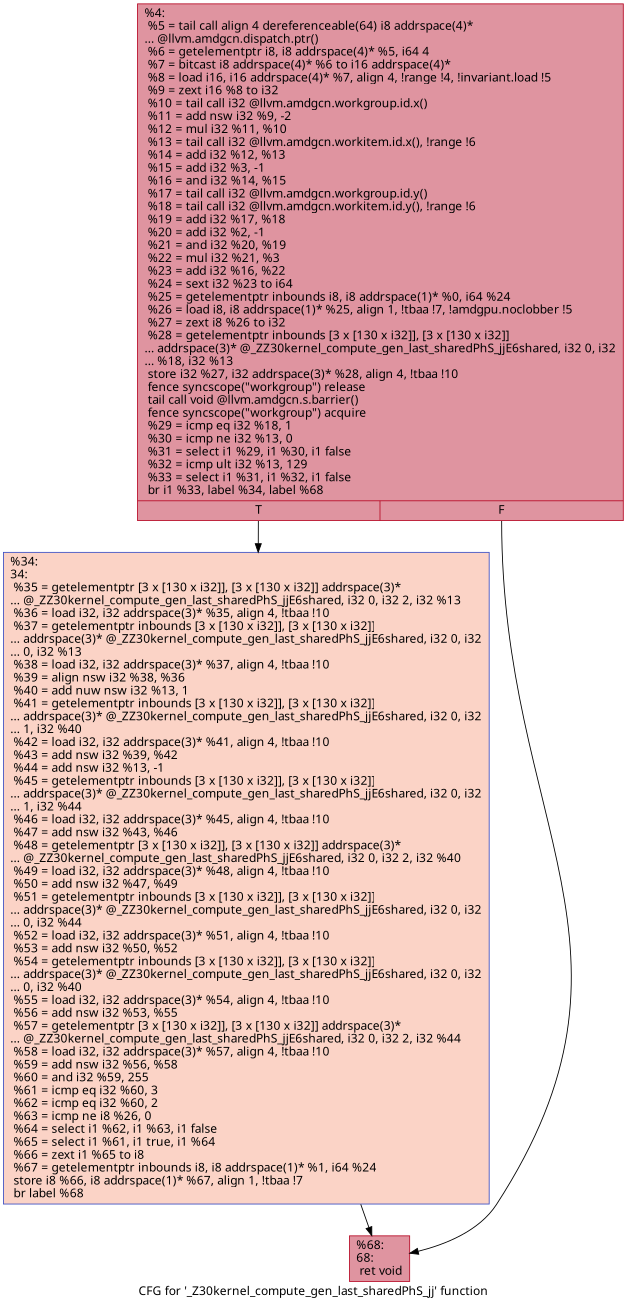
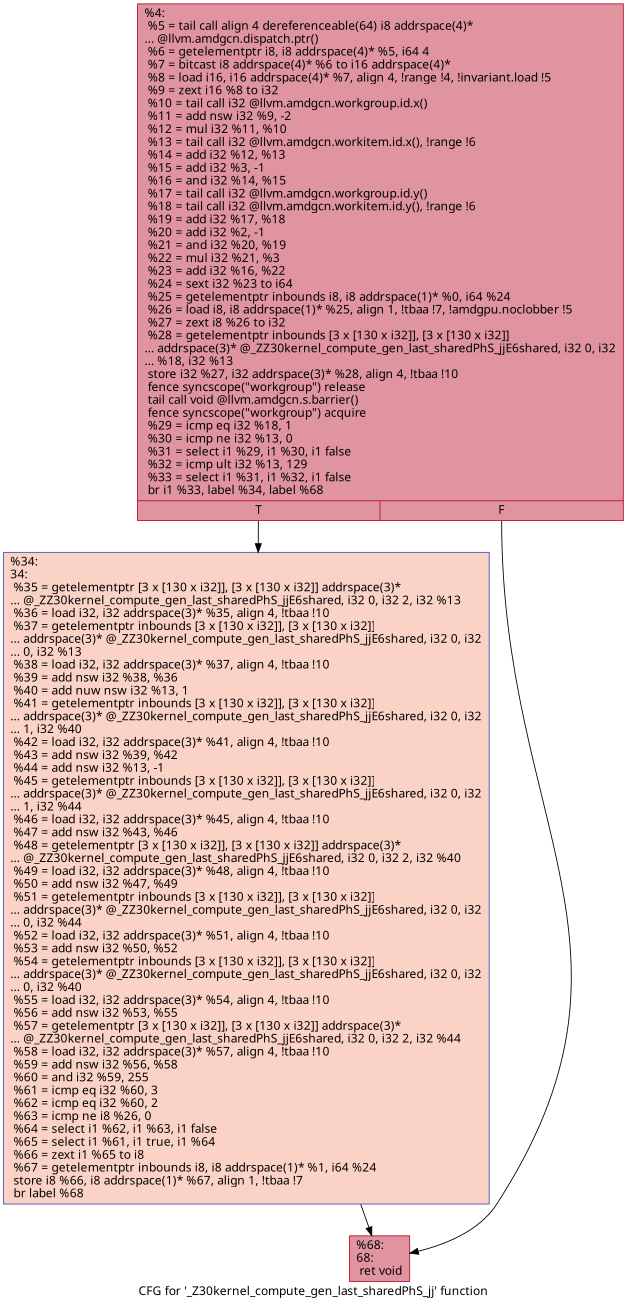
node "%34:": text "%39 = align nsw i32 %38, %36" -> "%39 = add nsw i32 %38, %36"
